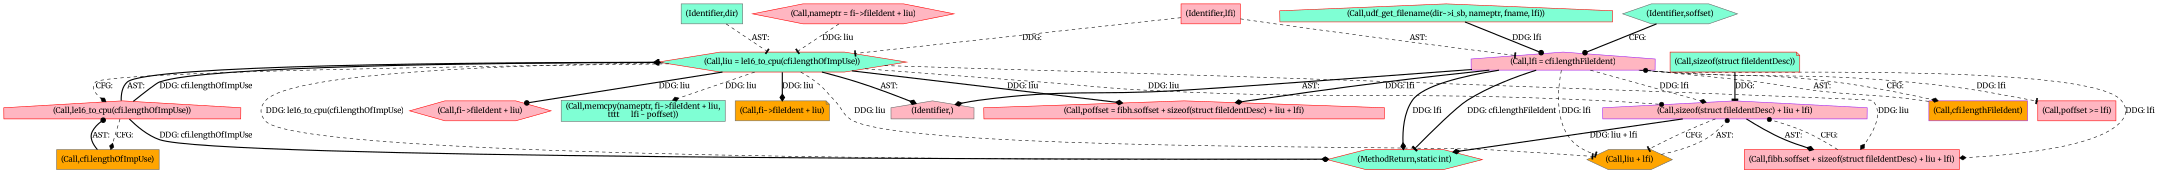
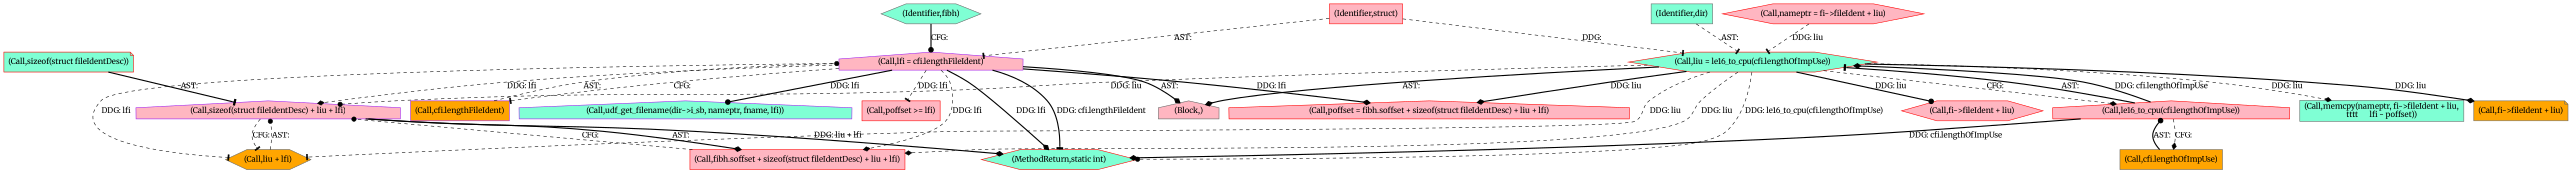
node "(Identifier,lfi)": label "(Identifier,lfi)" -> "(Identifier,struct)"
node "(Call,udf_get_filename(dir->i_sb, nameptr, fname, lfi))": color red -> purple
node "(Identifier,soffset)": label "(Identifier,soffset)" -> "(Identifier,fibh)"
edge "(Call,udf_get_filename(dir->i_sb, nameptr, fname, lfi))" -> "(Call,lfi = cfi.lengthFileIdent)": reversed
edge "(Call,lfi = cfi.lengthFileIdent)" -> "(Call,cfi.lengthFileIdent)": arrowhead diamond -> tee
edge "(Call,sizeof(struct fileIdentDesc))" -> "(Call,sizeof(struct fileIdentDesc) + liu + lfi)": label "DDG: " -> "AST: "
node "(Identifier,)": label "(Identifier,)" -> "(Block,)"
